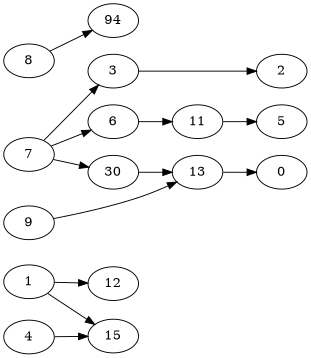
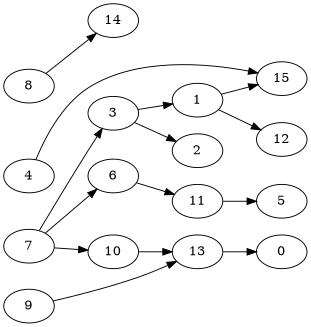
node "94": label "94" -> "14"
edge "3" -> "1": added
node "30": label "30" -> "10"
